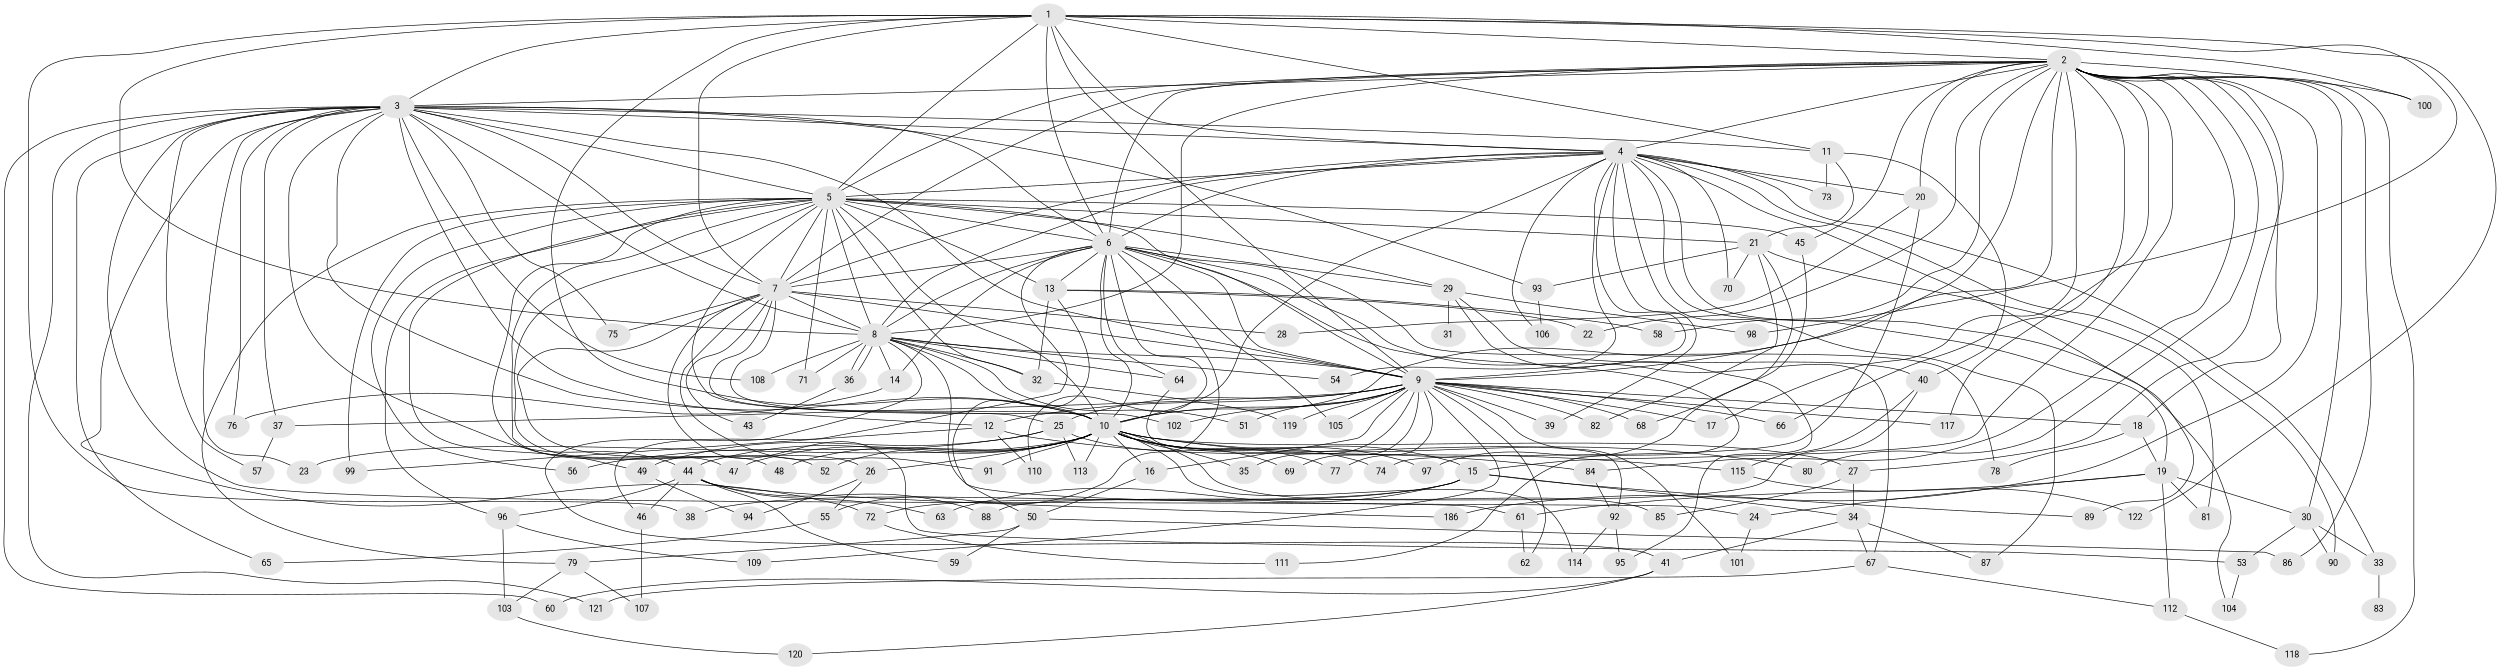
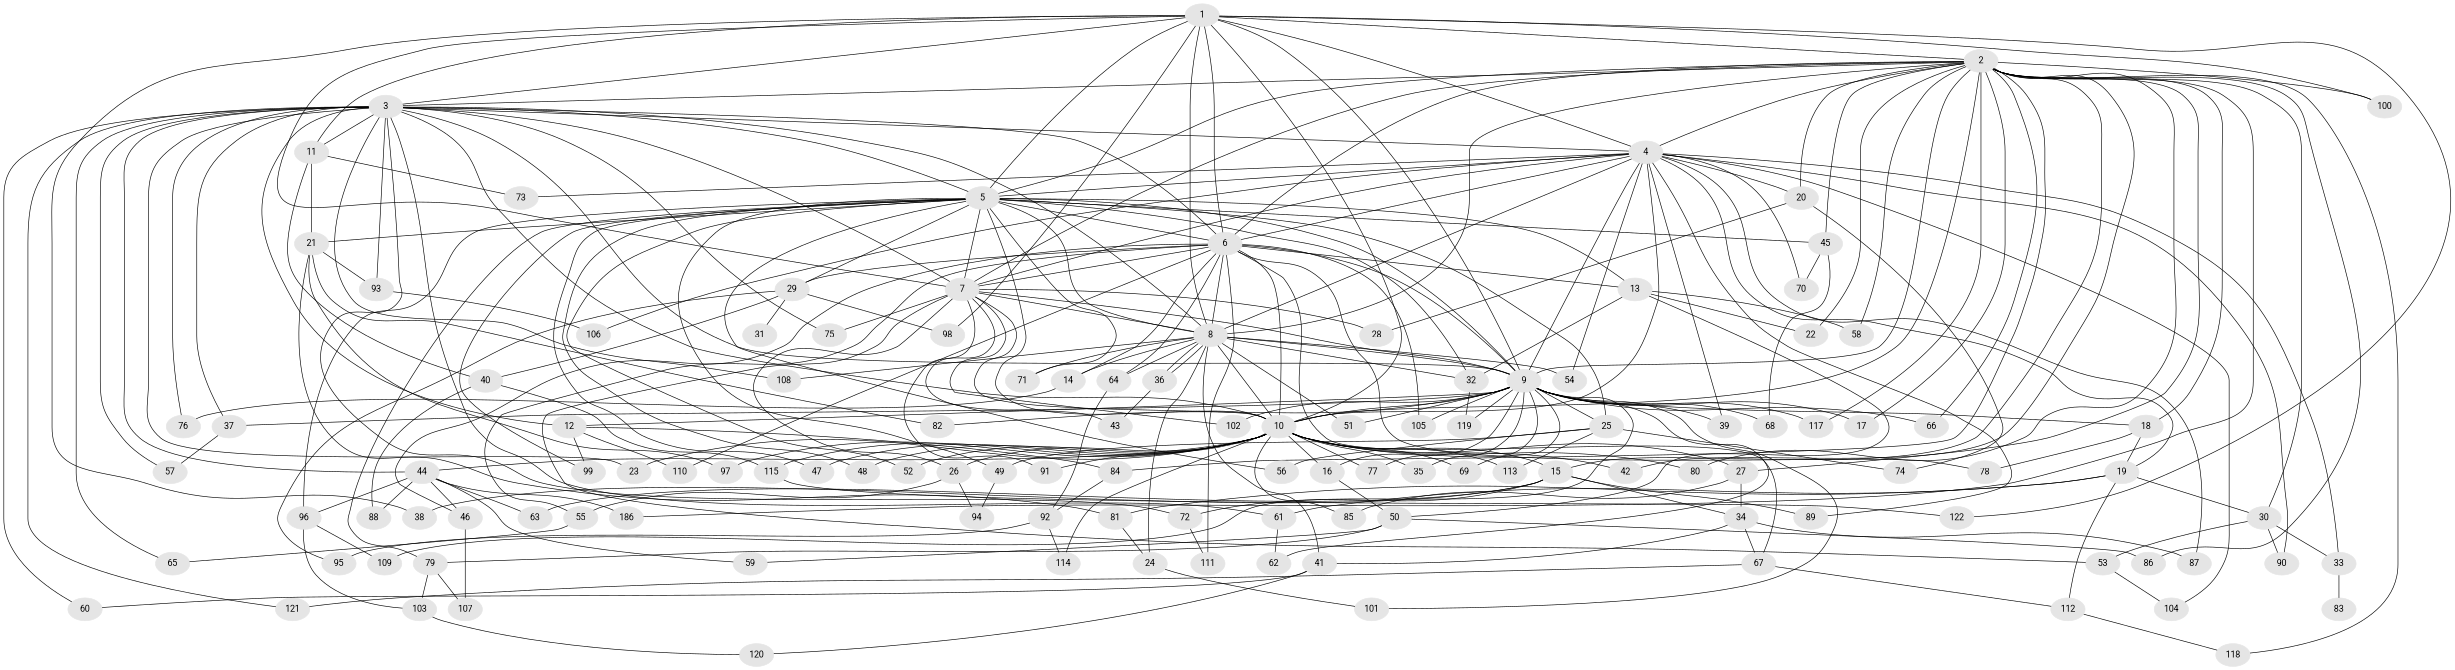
edge "21" -- "70": now "45" -- "70"
node "42": added
edge "19" -- "24": now "81" -- "24"
